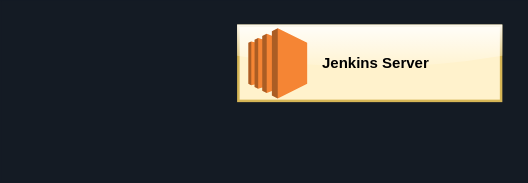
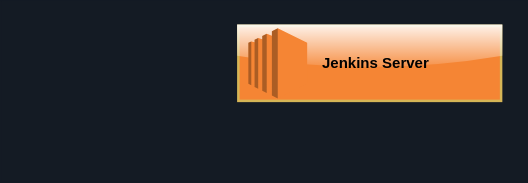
node "Jenkins Server": fillcolor #fff2cc -> #f58534
